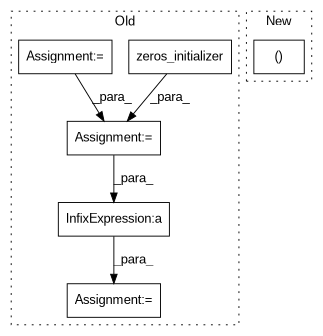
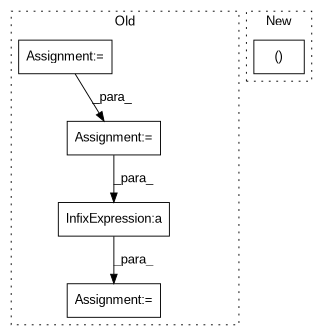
node "zeros_initializer": removed
